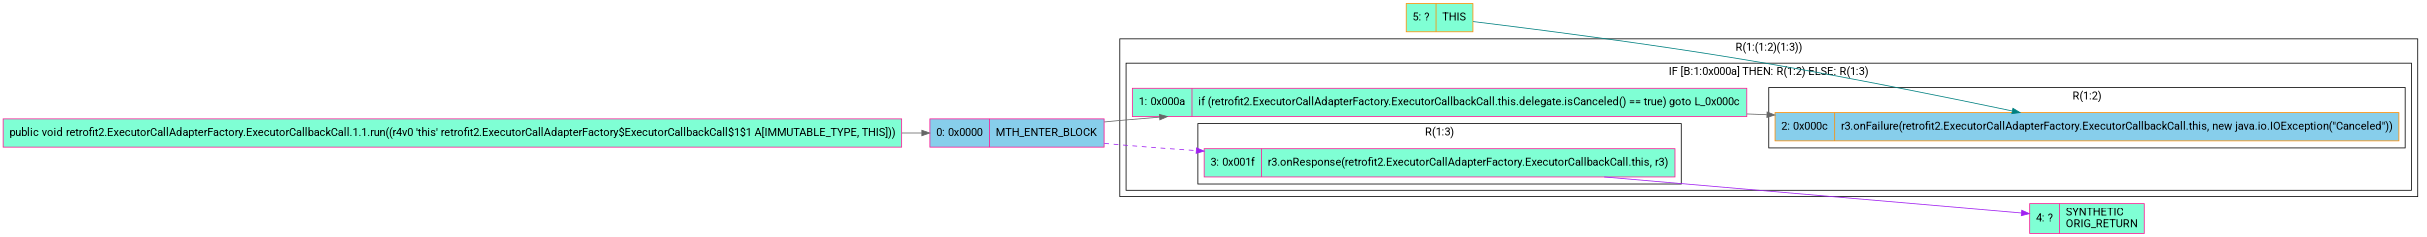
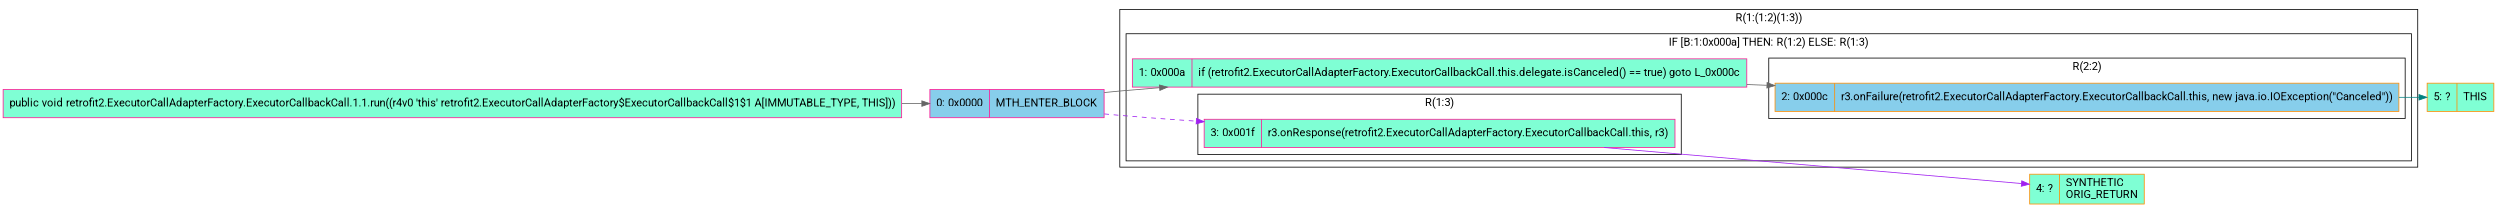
edge "5: ?" -> "2: 0x000c": reversed
cluster "R(1:2)": label "R(1:2)" -> "R(2:2)"
node "4: ?": color deeppink -> darkorange
